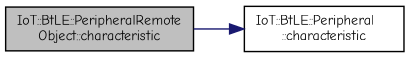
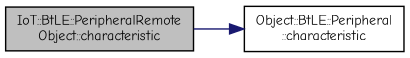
node "IoT::BtLE::Peripheral ::characteristic": label "IoT::BtLE::Peripheral ::characteristic" -> "Object::BtLE::Peripheral ::characteristic"
